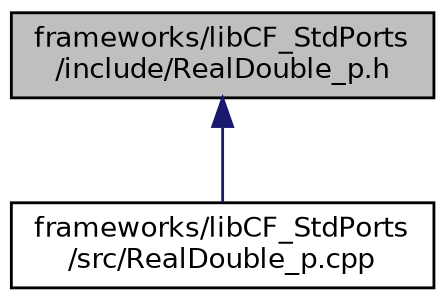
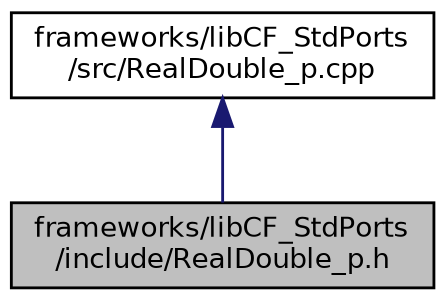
edge "frameworks/libCF_StdPorts /src/RealDouble_p.cpp" -> "frameworks/libCF_StdPorts /include/RealDouble_p.h": reversed
